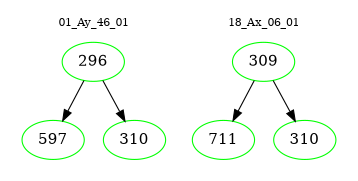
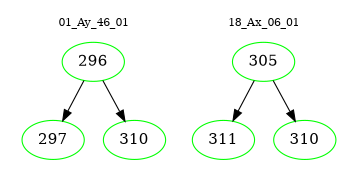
node "309": label "309" -> "305"
node "597": label "597" -> "297"
node "711": label "711" -> "311"
